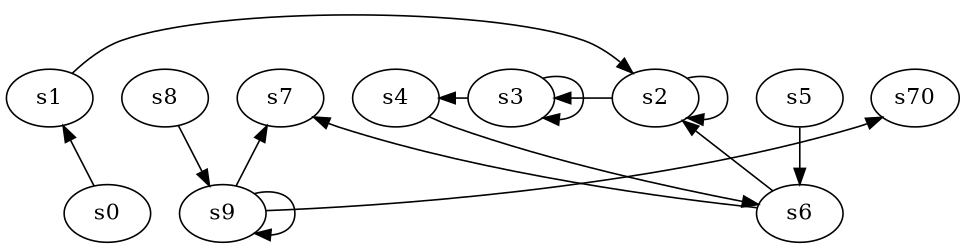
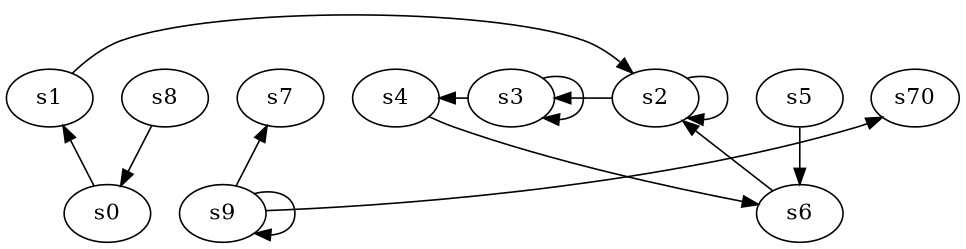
edge "s8" -> "s9": now "s8" -> "s0"
edge "s6" -> "s7": removed
